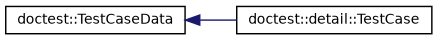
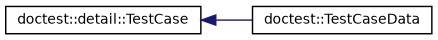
edge "doctest::detail::TestCase" -> "doctest::TestCaseData": reversed
